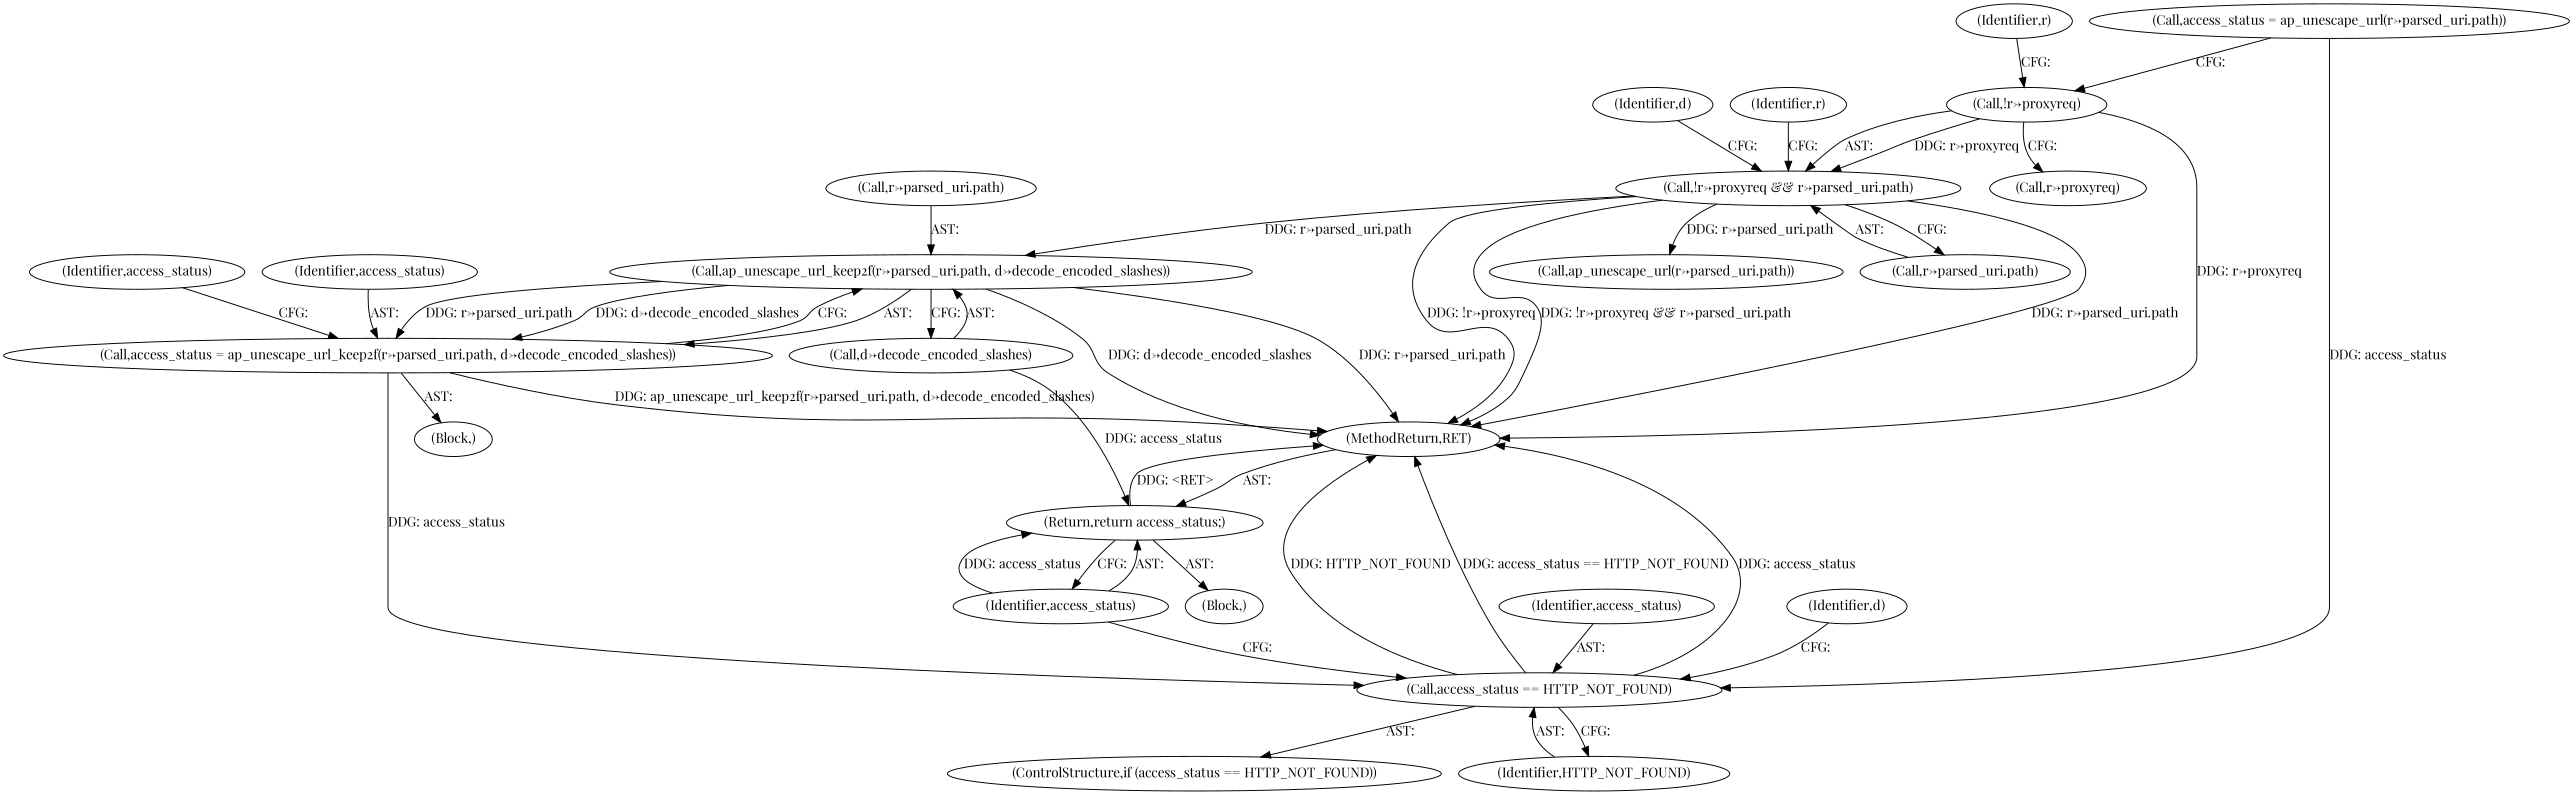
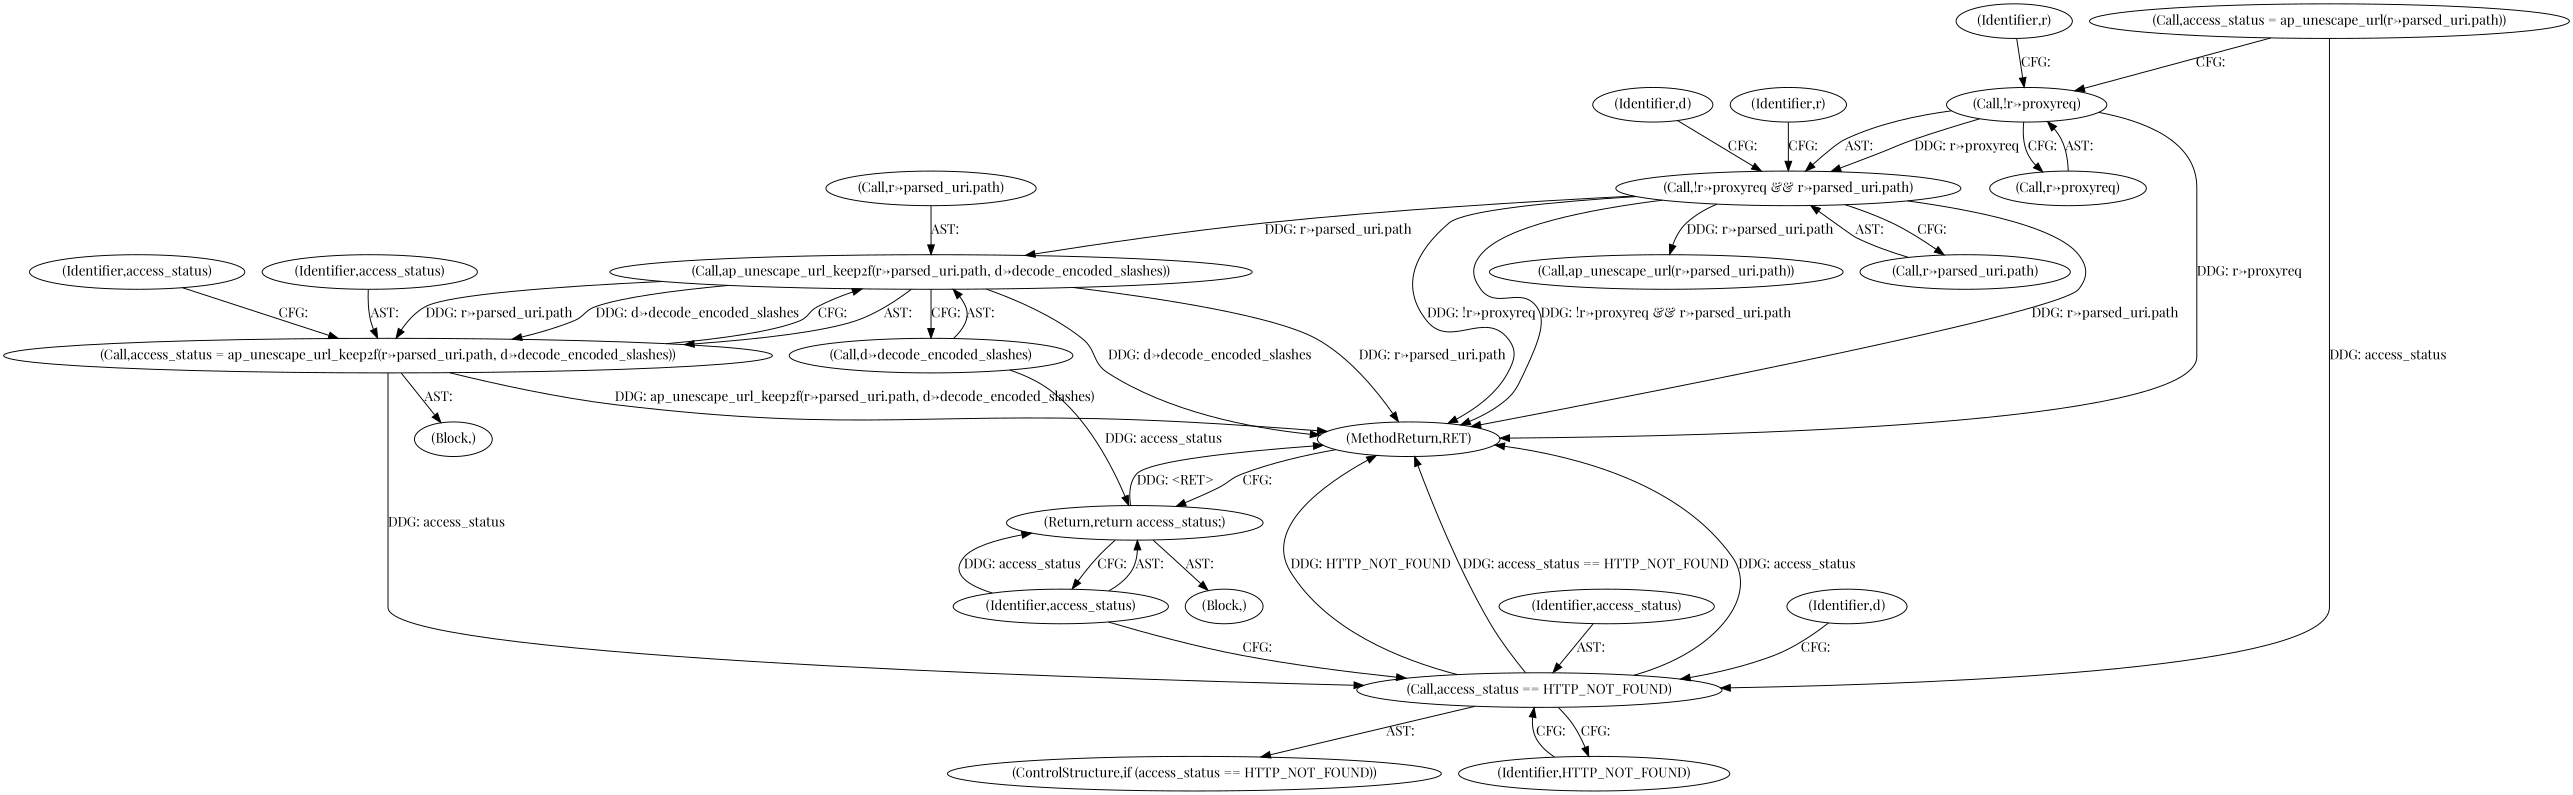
edge "(Call,r->proxyreq)" -> "(Call,!r->proxyreq)": added, label "AST:"
edge "(MethodReturn,RET)" -> "(Return,return access_status;)": label "AST: " -> "CFG: "
edge "(Identifier,HTTP_NOT_FOUND)" -> "(Call,access_status == HTTP_NOT_FOUND)": label "AST: " -> "CFG: "
